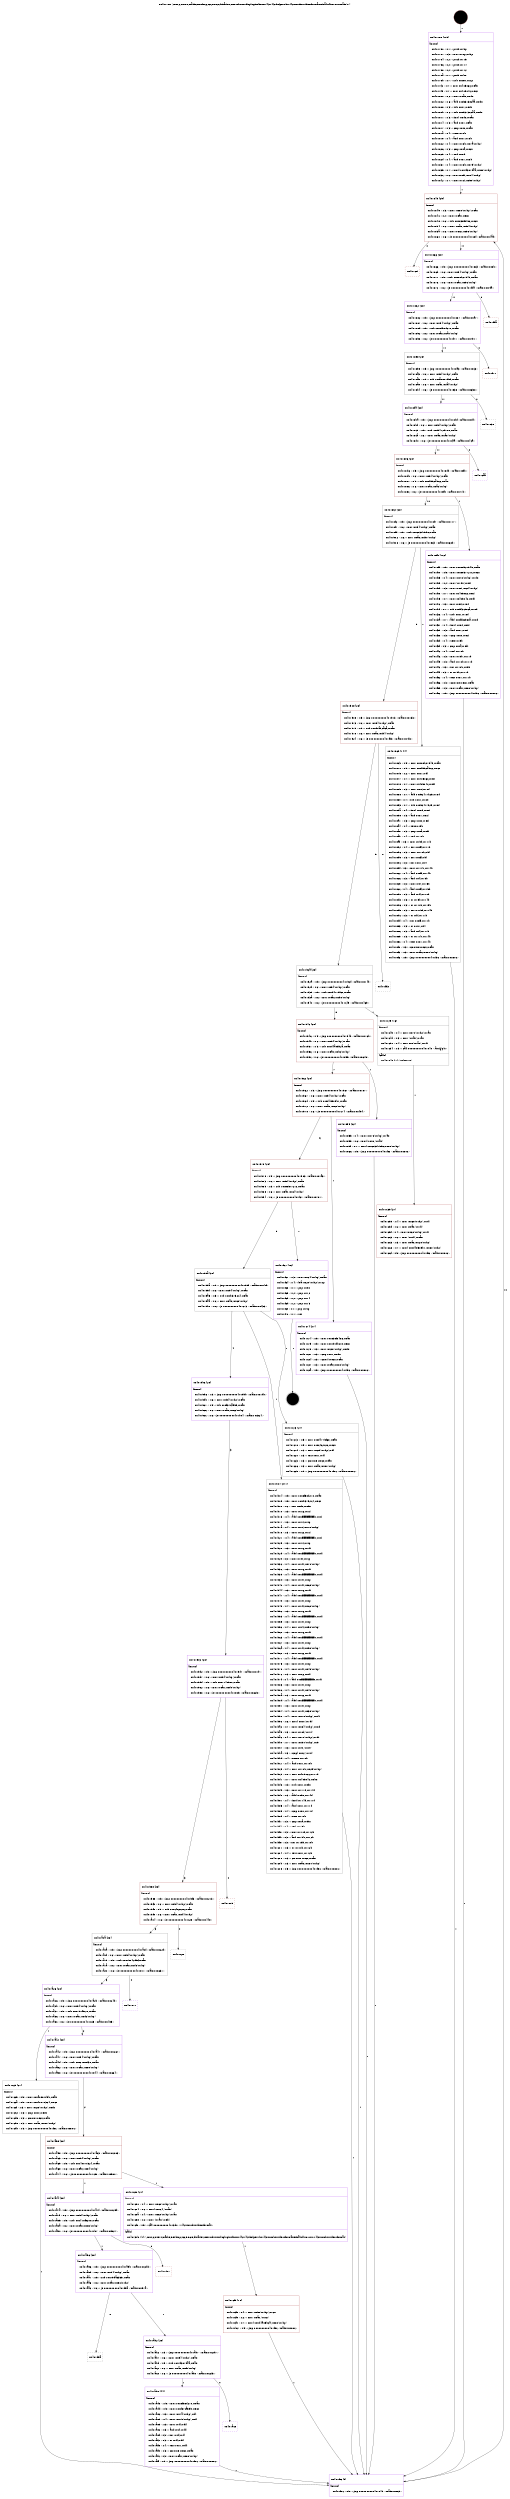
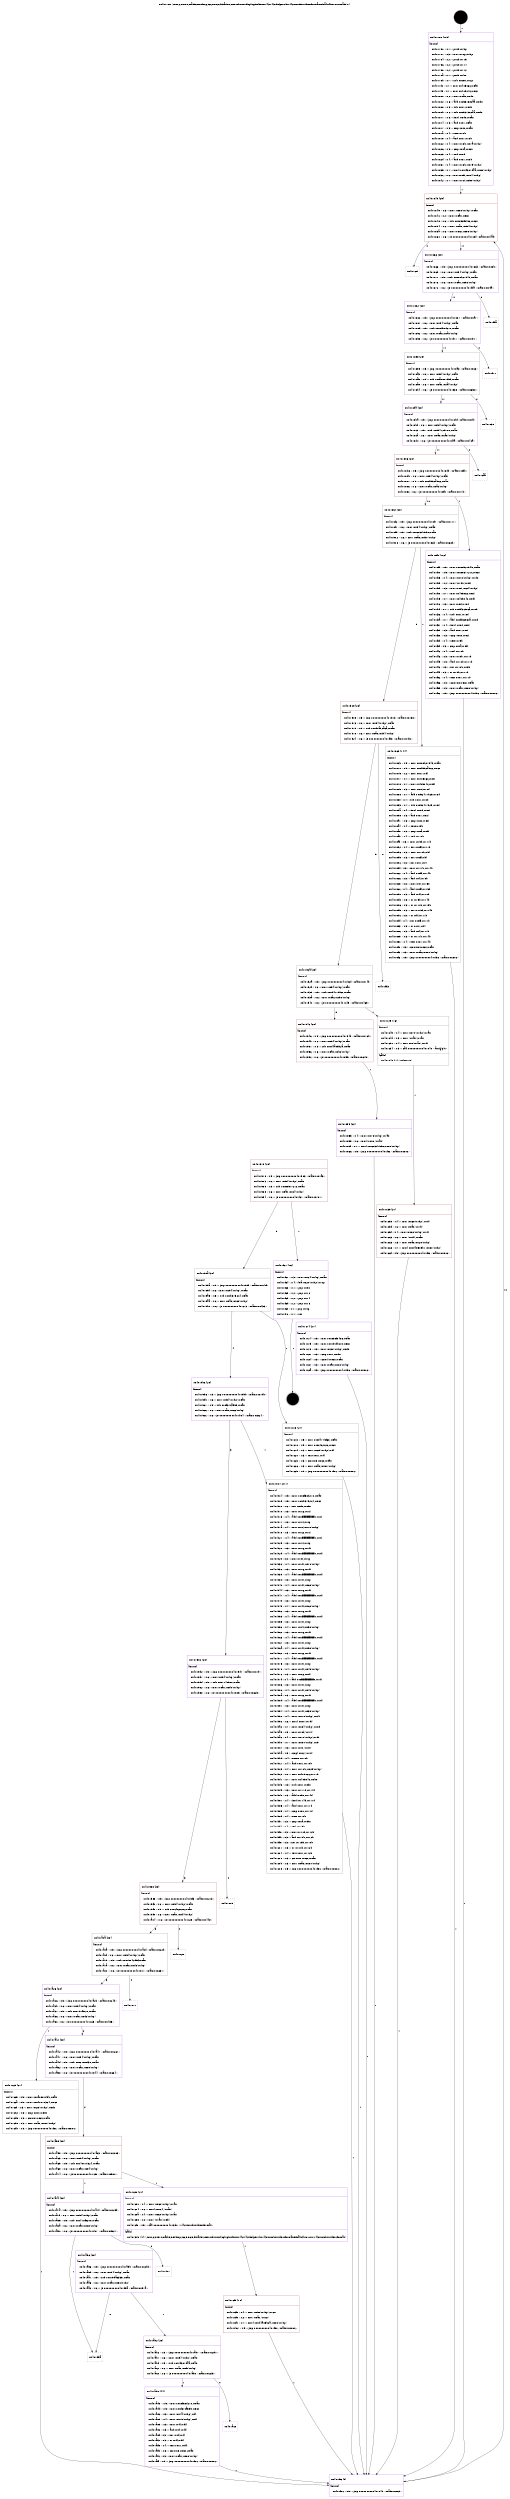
node "0x401962 [28]": removed
edge "0x40199a [28]" -> "0x401b04 [271]": now "0x4019b6 [28]" -> "0x401b04 [271]"
edge "0x401c59 [27]" -> "0x401fec [5]": added, label "1"
edge "0x401a7a [28]" -> "0x401a96 [28]": now "0x401a7a [28]" -> "0x401d5a"
